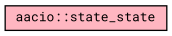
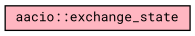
node "aacio::state_state": label "aacio::state_state" -> "aacio::exchange_state"
